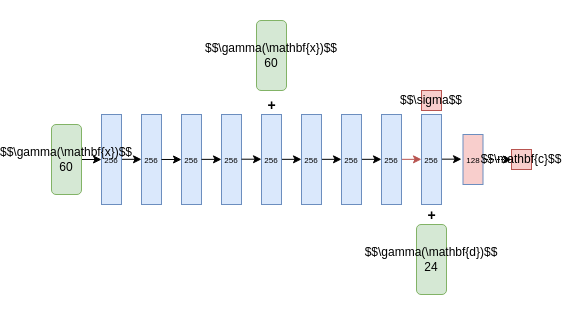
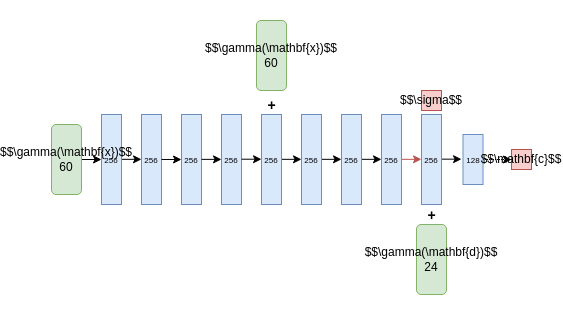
node "128": fillcolor #f8cecc -> #dae8fc
